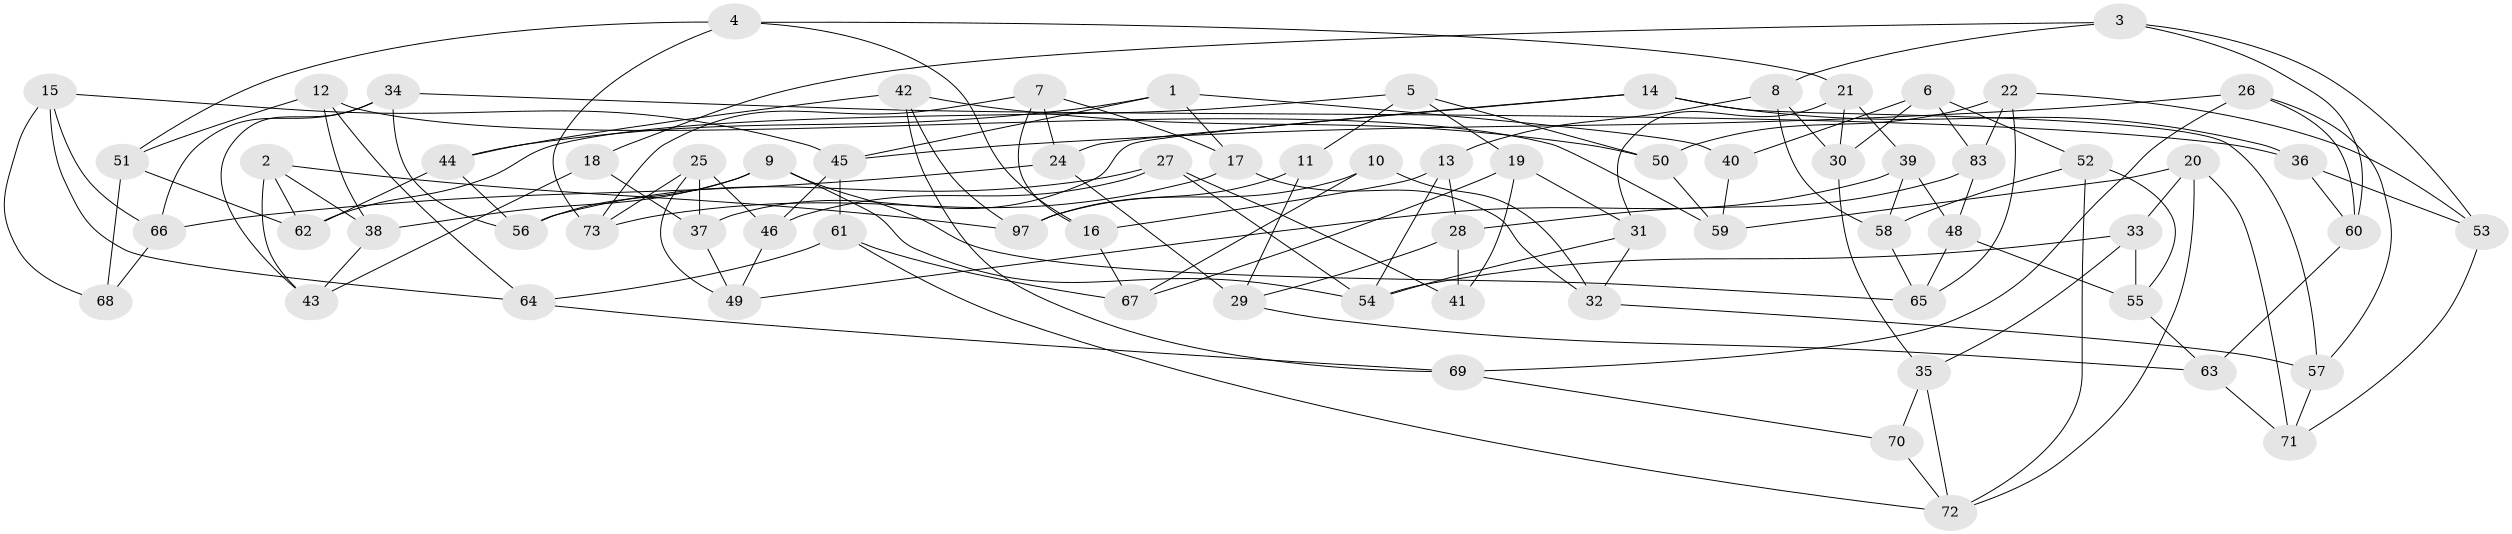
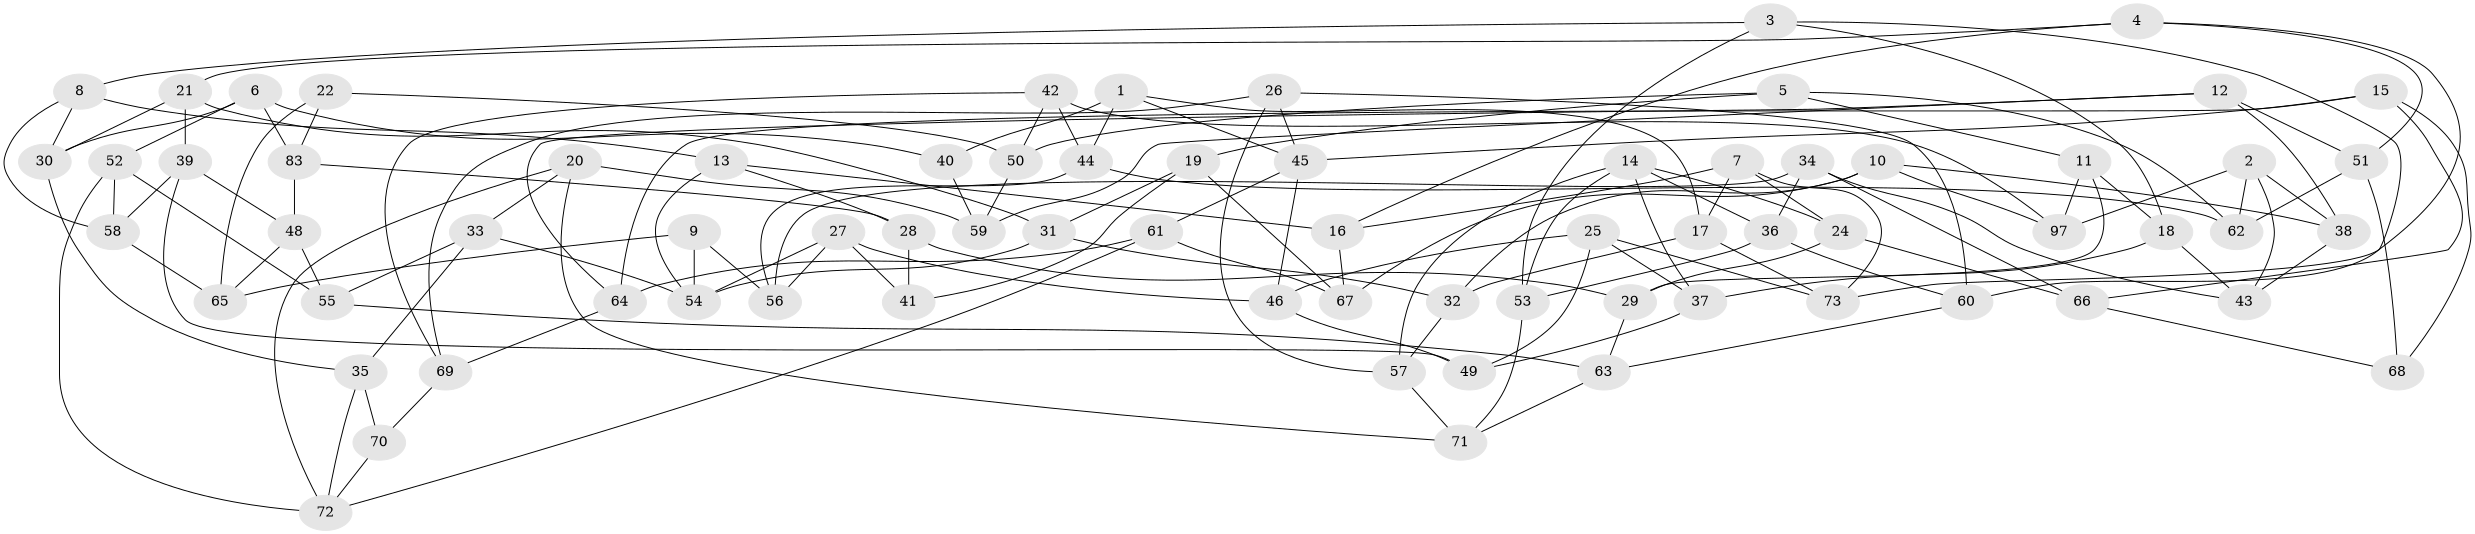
edge "22" -- "53": now "14" -- "53"
edge "11" -- "18": added
edge "9" -- "38": now "10" -- "38"
